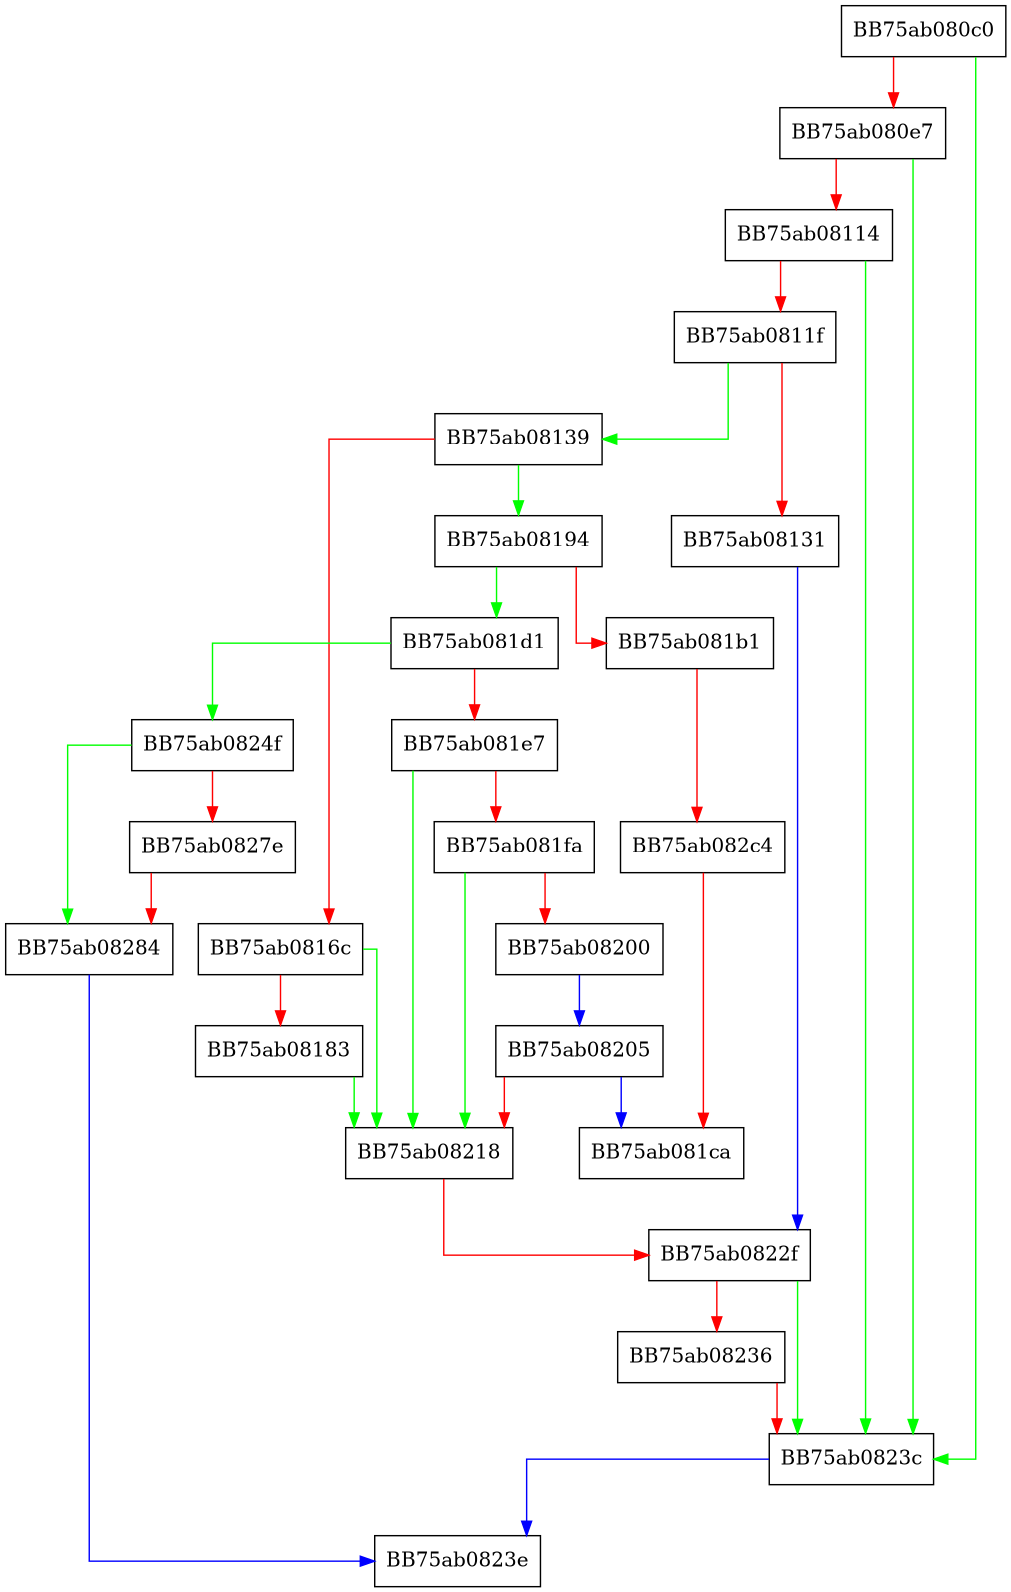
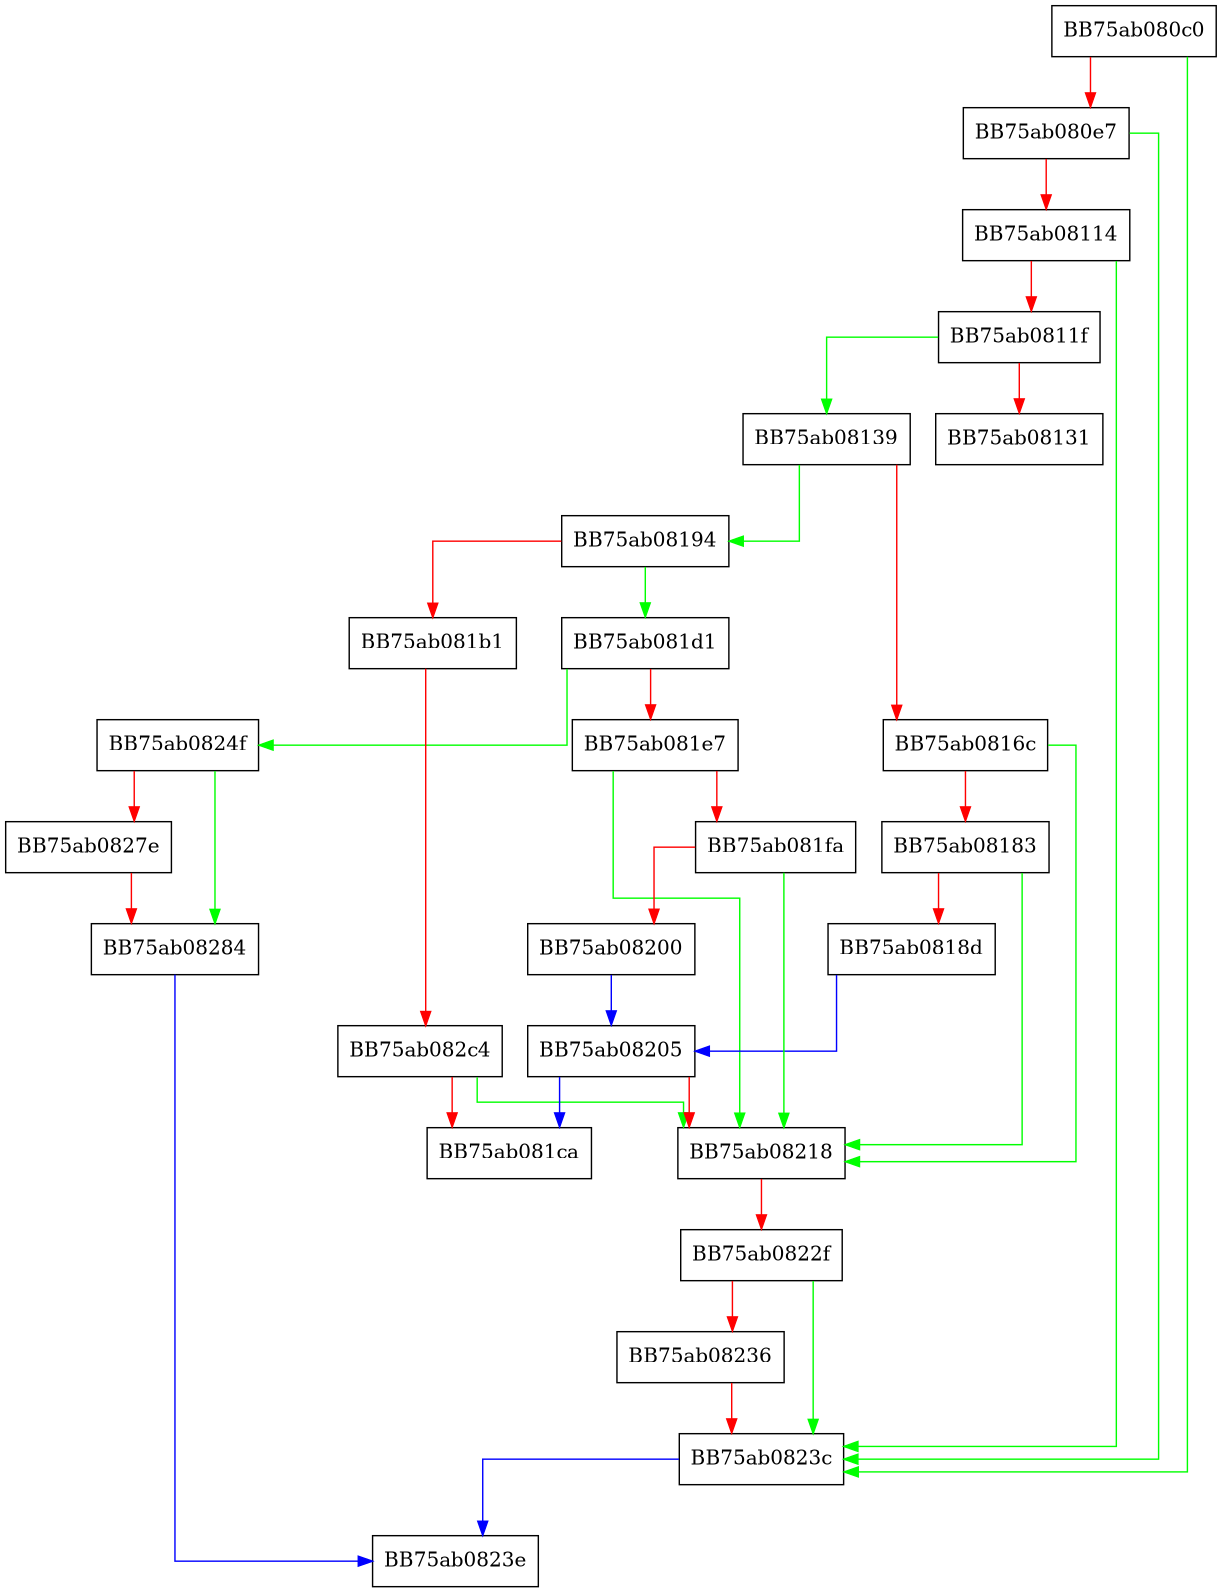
edge "BB75ab08131" -> "BB75ab0822f": removed
node "BB75ab0818d": added
edge "BB75ab082c4" -> "BB75ab08218": added
